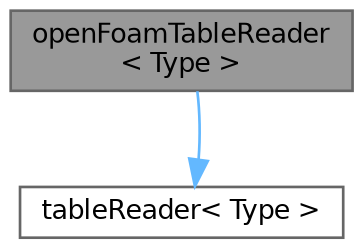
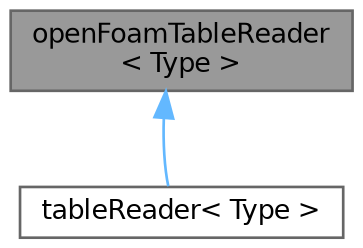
edge "openFoamTableReader < Type >" -> "tableReader< Type >": reversed
